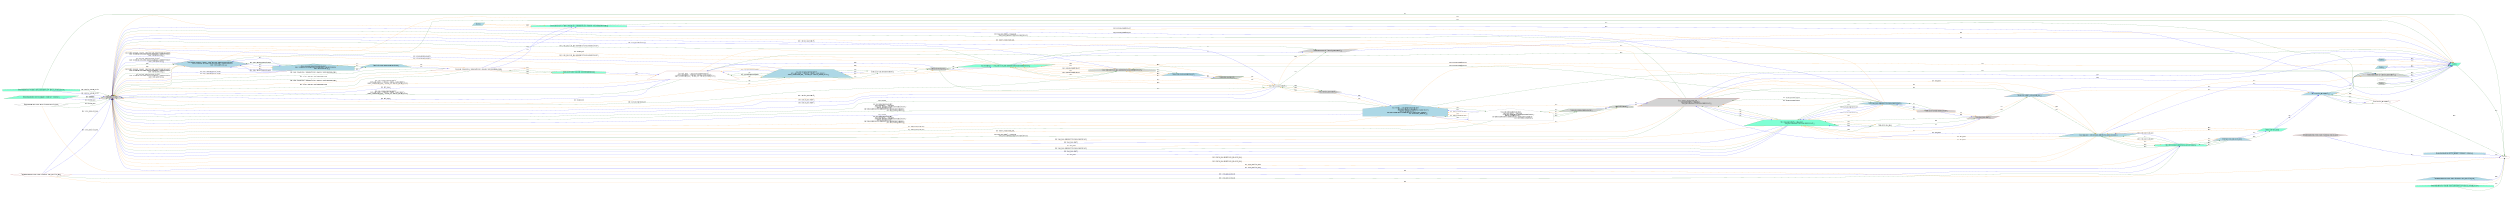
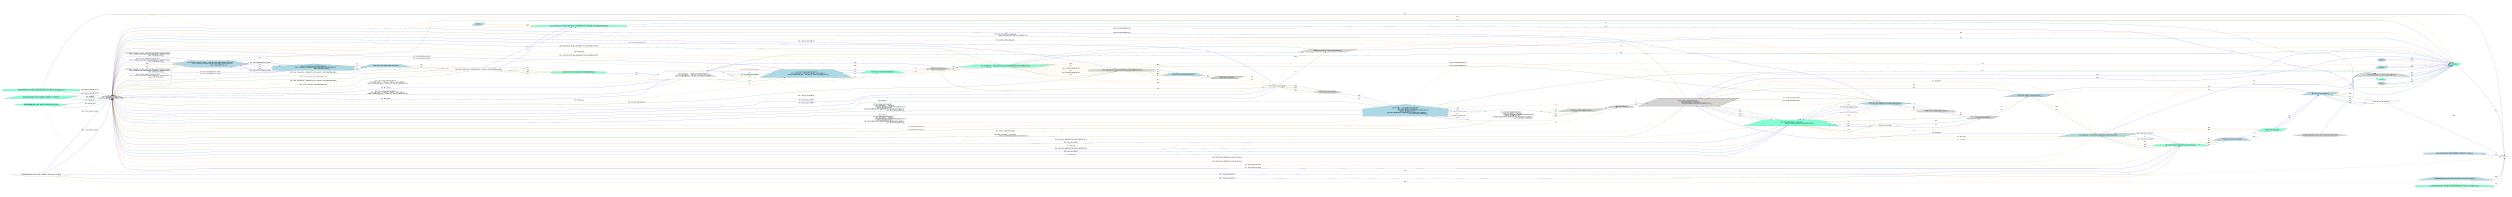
node "(Identifier,LocalStorageContextMojo)": fillcolor white -> aquamarine
node "1000106": fillcolor white -> aquamarine
node "(MethodParameterIn,const base::FilePath& profile_path)": fillcolor white -> aquamarine
edge "(MethodParameterOut,const base::FilePath& profile_path)" -> "1000100": now "(MethodParameterOut,const base::FilePath& profile_path)" -> "1000106"
